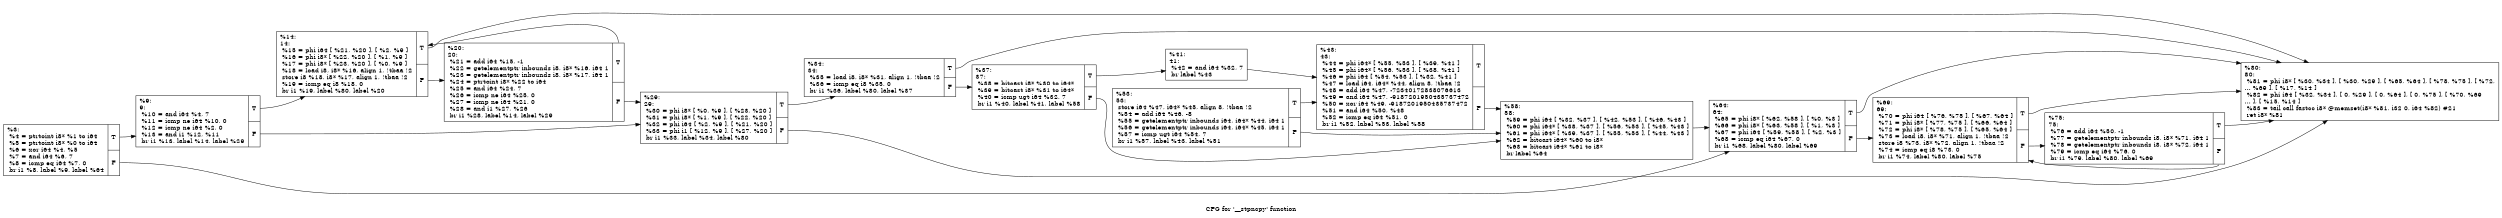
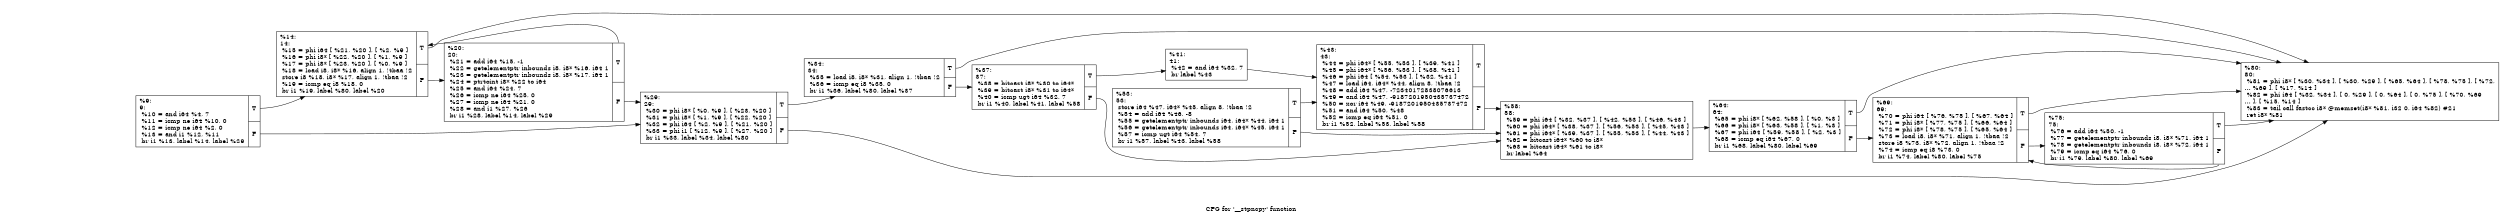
node "%53:": text "br i1 %57, label %43, label %51" -> "br i1 %57, label %43, label %58"
node "%3:": removed
